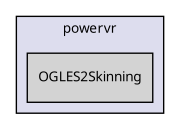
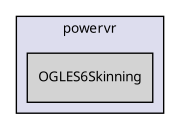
node "OGLES2Skinning": label "OGLES2Skinning" -> "OGLES6Skinning"
